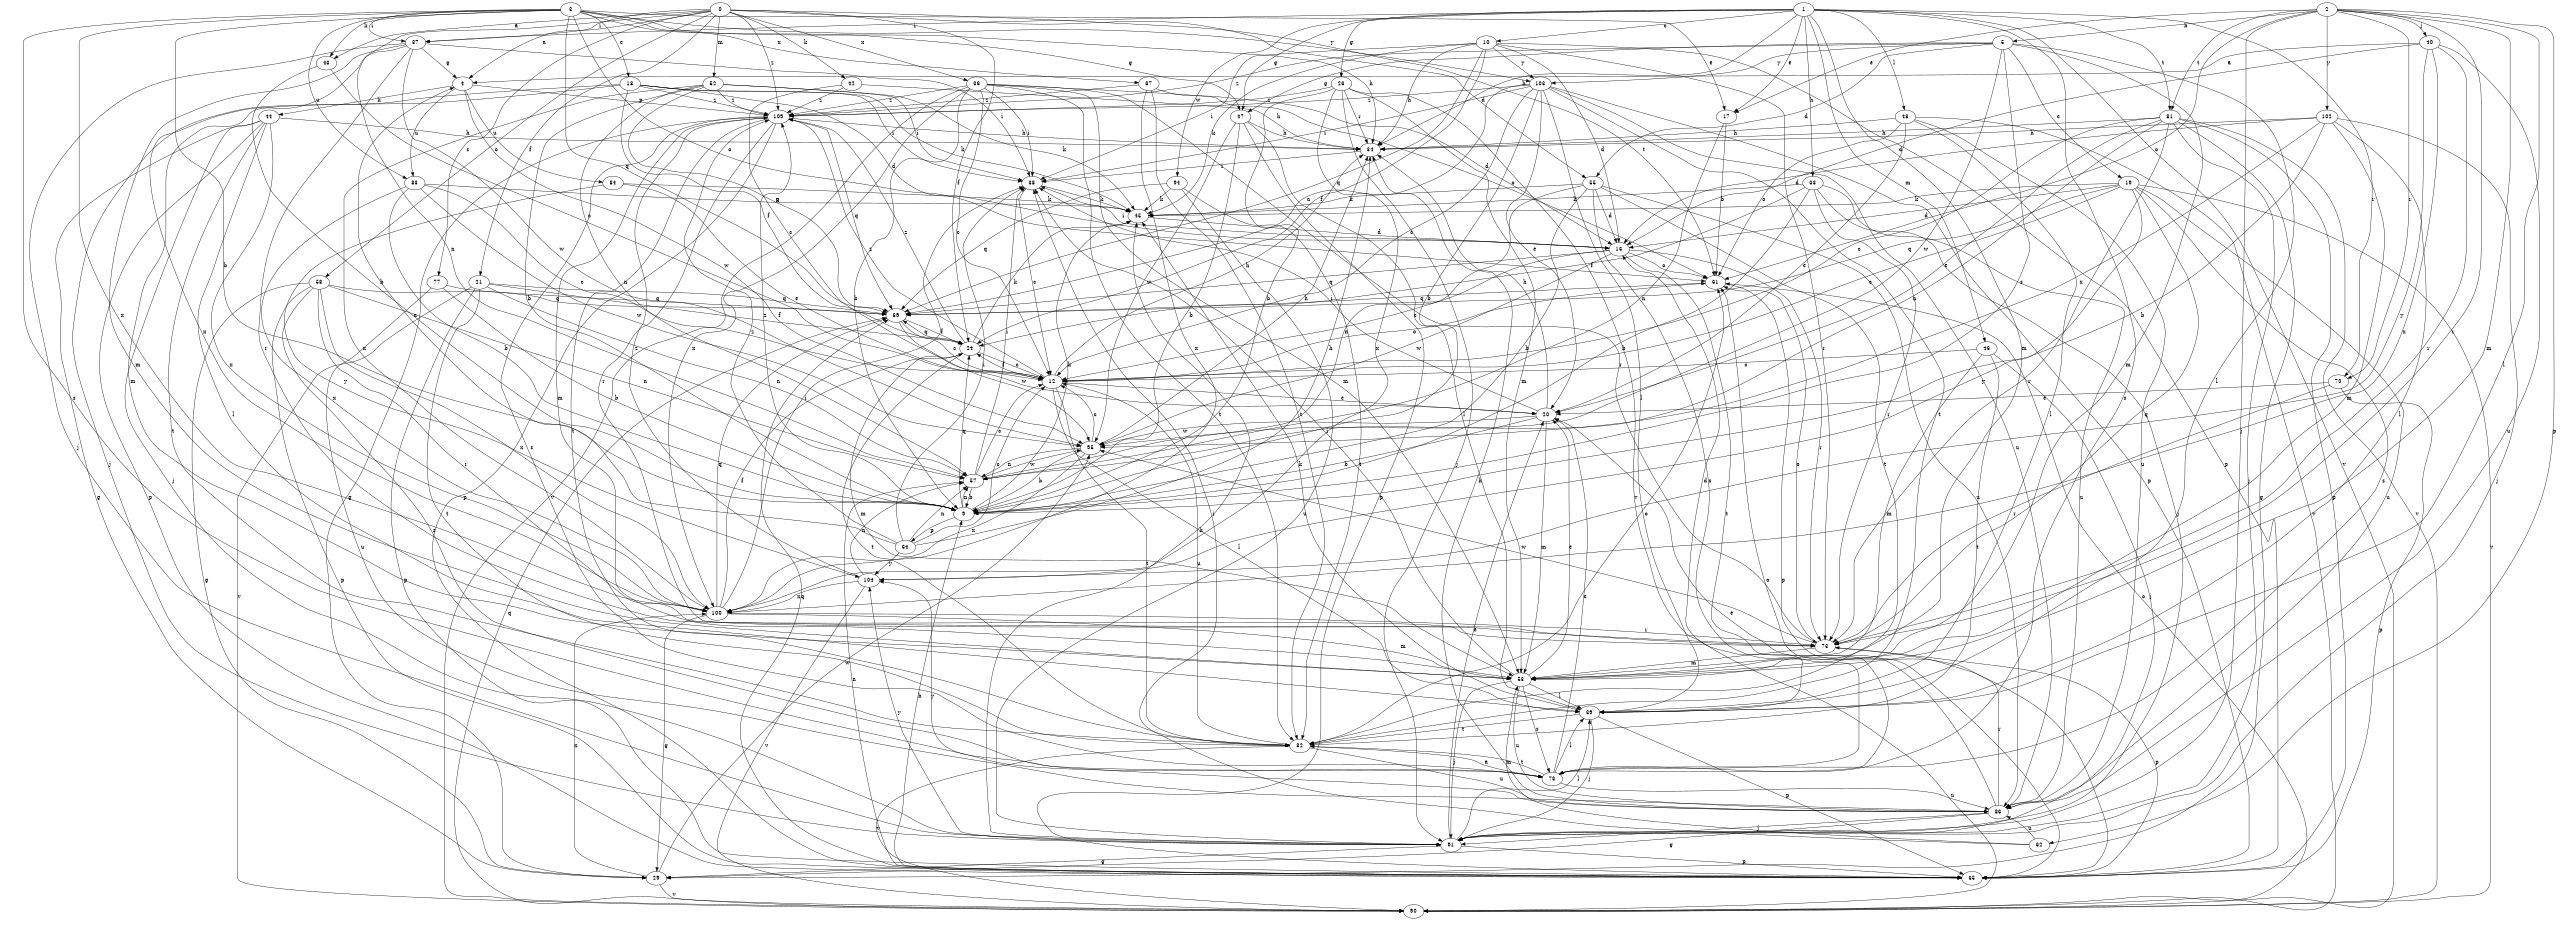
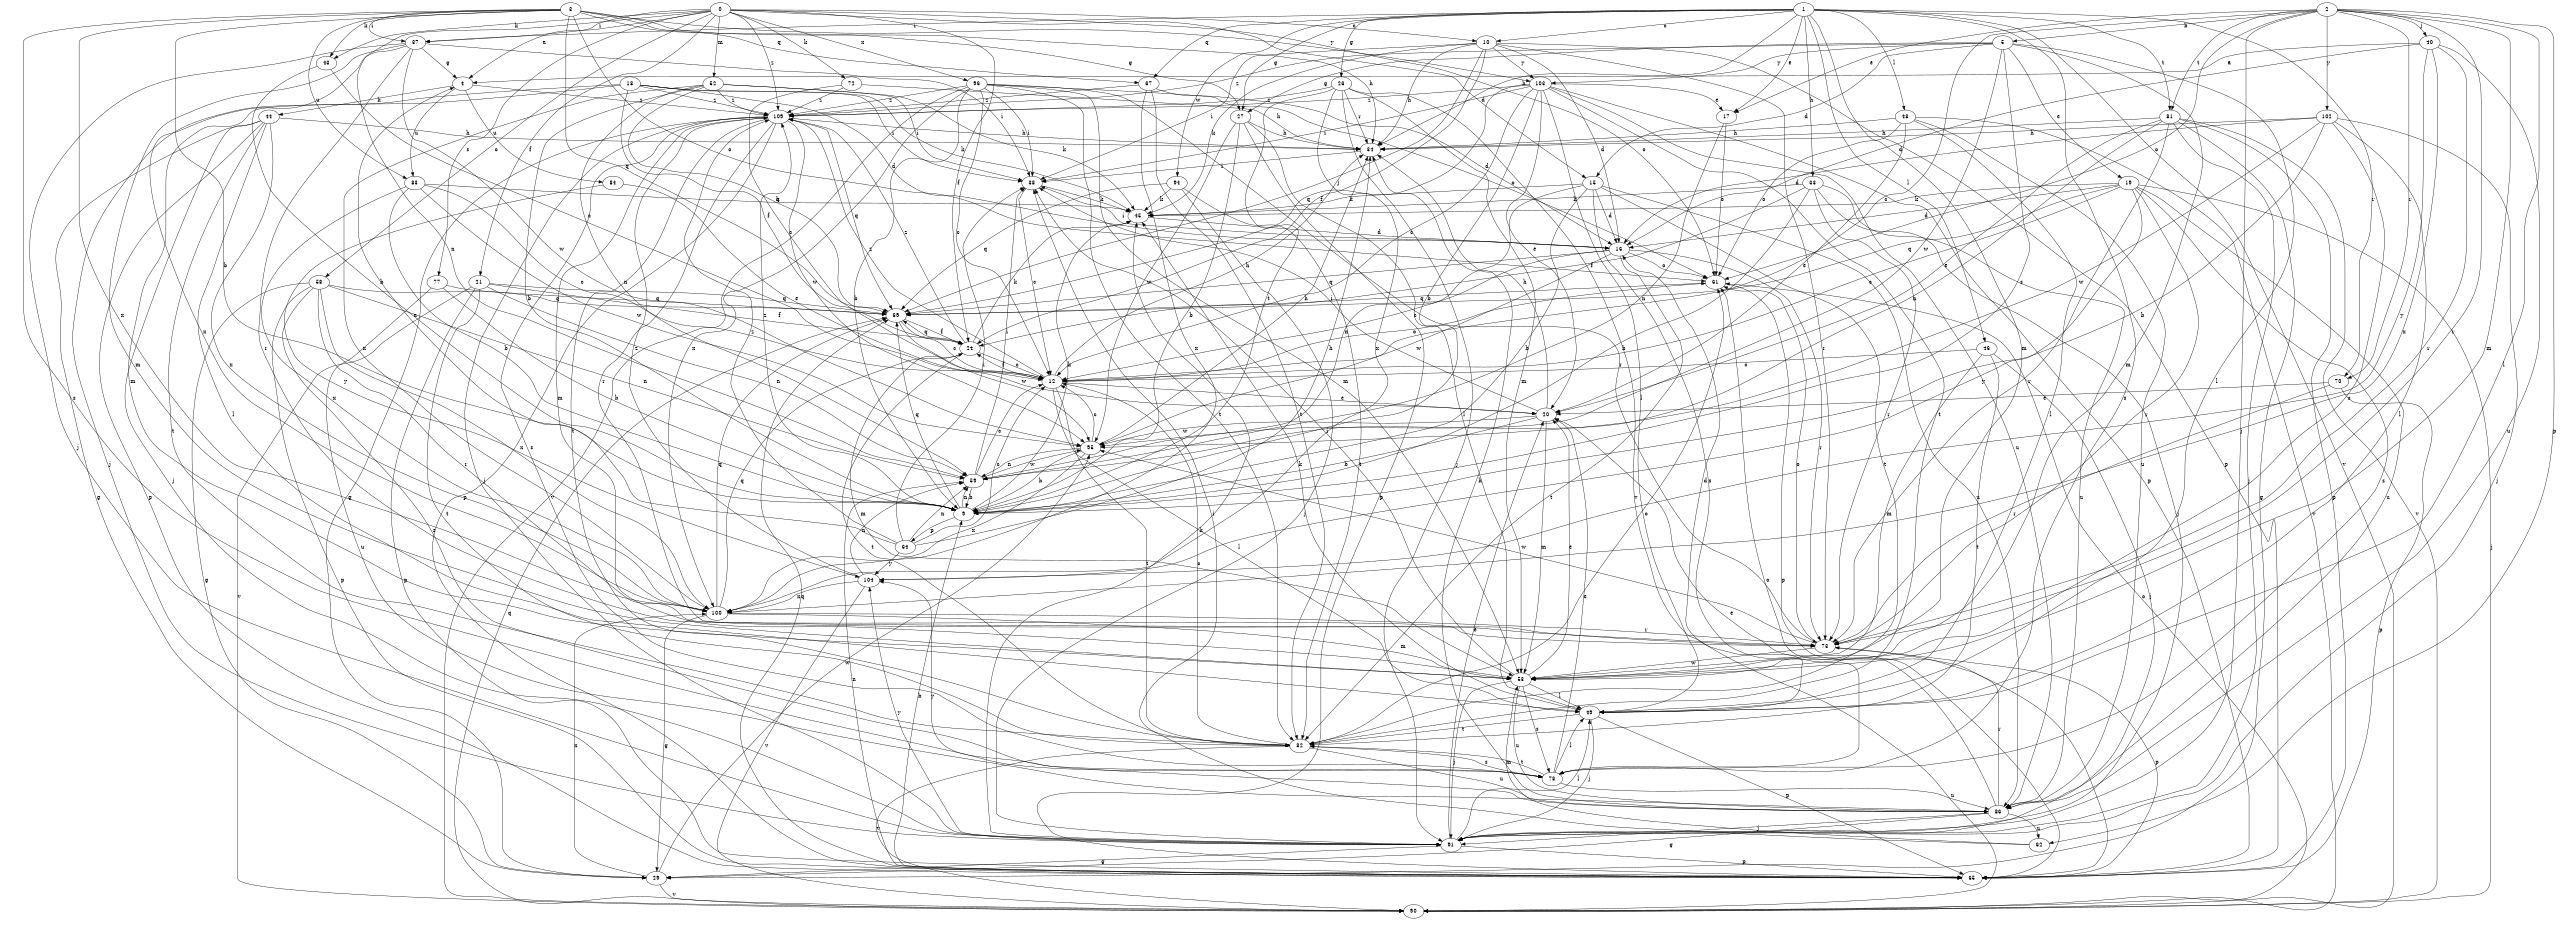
edge "0" -> "10": added, label "c"
edge "3" -> "17": now "103" -> "17"
edge "1" -> "67": added, label "q"
edge "0" -> "43": label "a" -> "k"
edge "3" -> "18": removed, label "e"
edge "3" -> "67": label "x" -> "q"
node "42": label "42" -> "72"
node "36": label "36" -> "96"
edge "4" -> "109": label "p" -> "z"
node "47": label "47" -> "27"
edge "0" -> "61": label "t" -> "o"
edge "10" -> "69": label "q" -> "j"
node "55": label "55" -> "15"
edge "1" -> "46": label "m" -> "l"
edge "84" -> "45": removed, label "k"
edge "83" -> "45": label "p" -> "k"
edge "103" -> "69": label "a" -> "q"
edge "17" -> "61": label "b" -> "o"
edge "4" -> "95": now "109" -> "95"
edge "102" -> "95": label "x" -> "w"
edge "26" -> "9": label "b" -> "t"
edge "81" -> "12": now "2" -> "12"
edge "100" -> "38": removed, label "i"
edge "102" -> "53": label "m" -> "s"
edge "19" -> "73": label "q" -> "r"
edge "9" -> "24": now "9" -> "69"
edge "100" -> "24": label "f" -> "q"
node "57": label "57" -> "59"
edge "94" -> "91": label "u" -> "j"
edge "19" -> "90": label "v" -> "j"
edge "82" -> "12": label "u" -> "c"
edge "16" -> "78": now "16" -> "82"
edge "109" -> "91": added, label "j"
edge "73" -> "53": label "m" -> "w"
node "39": label "39" -> "49"
edge "82" -> "78": label "a" -> "s"
edge "62" -> "86": reversed
